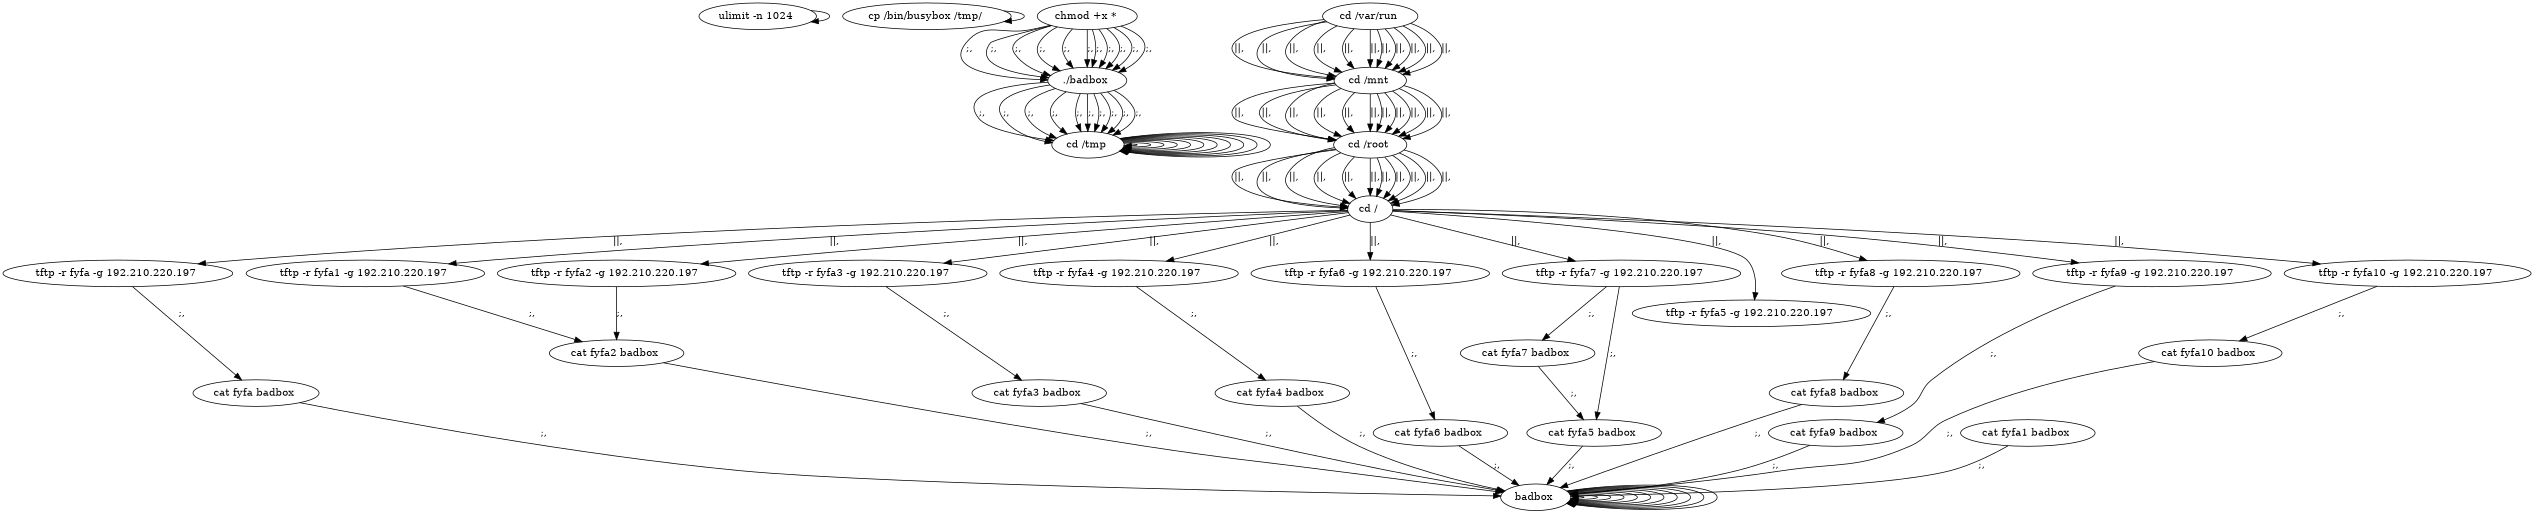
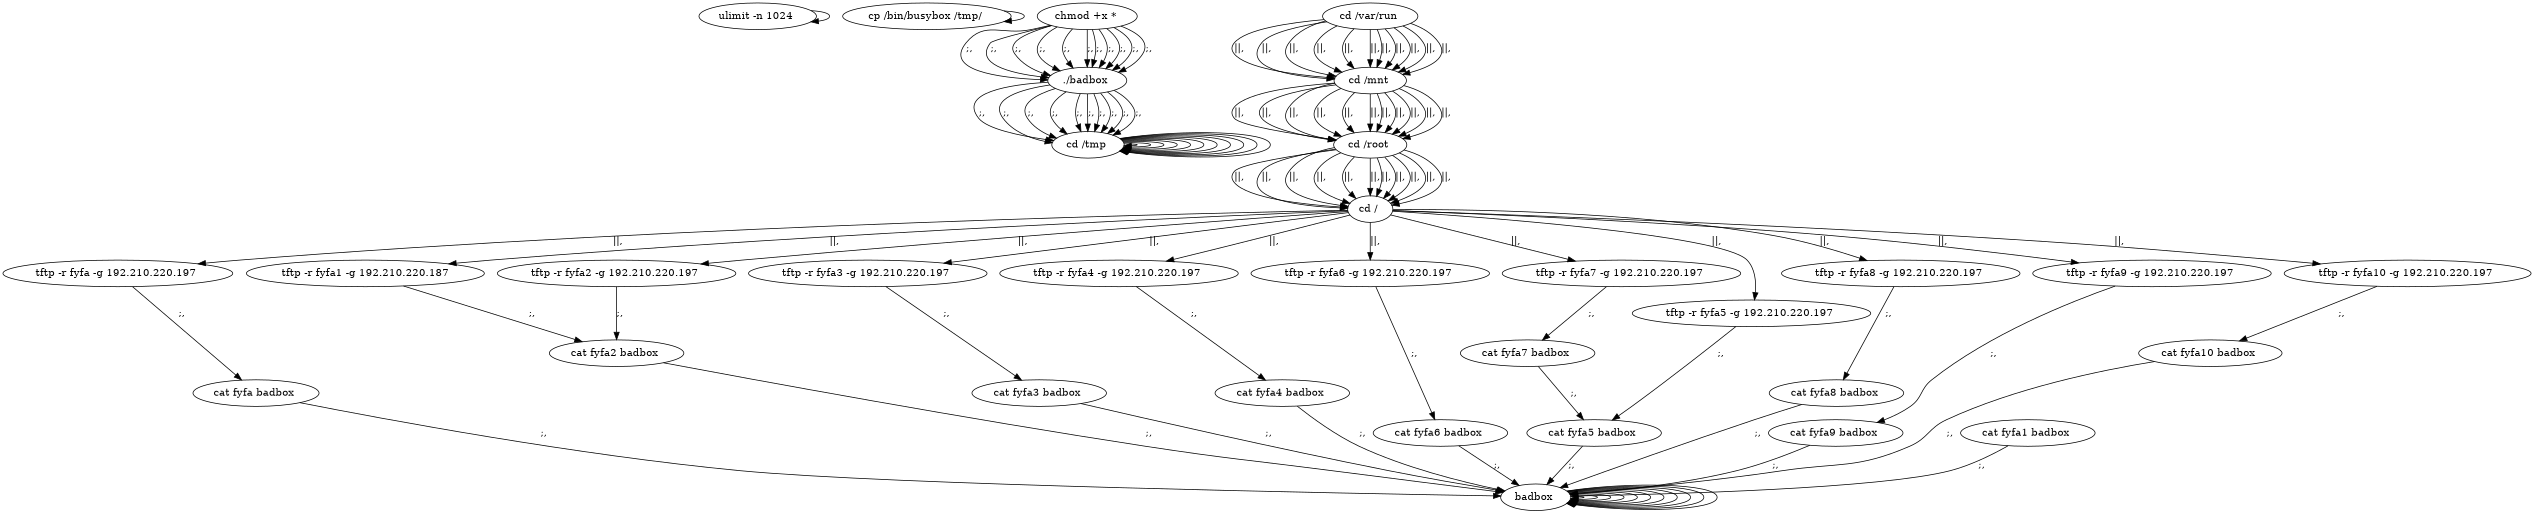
node "tftp -r fyfa1 -g 192.210.220.197": label "tftp -r fyfa1 -g 192.210.220.197" -> "tftp -r fyfa1 -g 192.210.220.187"
edge "tftp -r fyfa7 -g 192.210.220.197" -> "cat fyfa5 badbox": now "tftp -r fyfa5 -g 192.210.220.197" -> "cat fyfa5 badbox"
